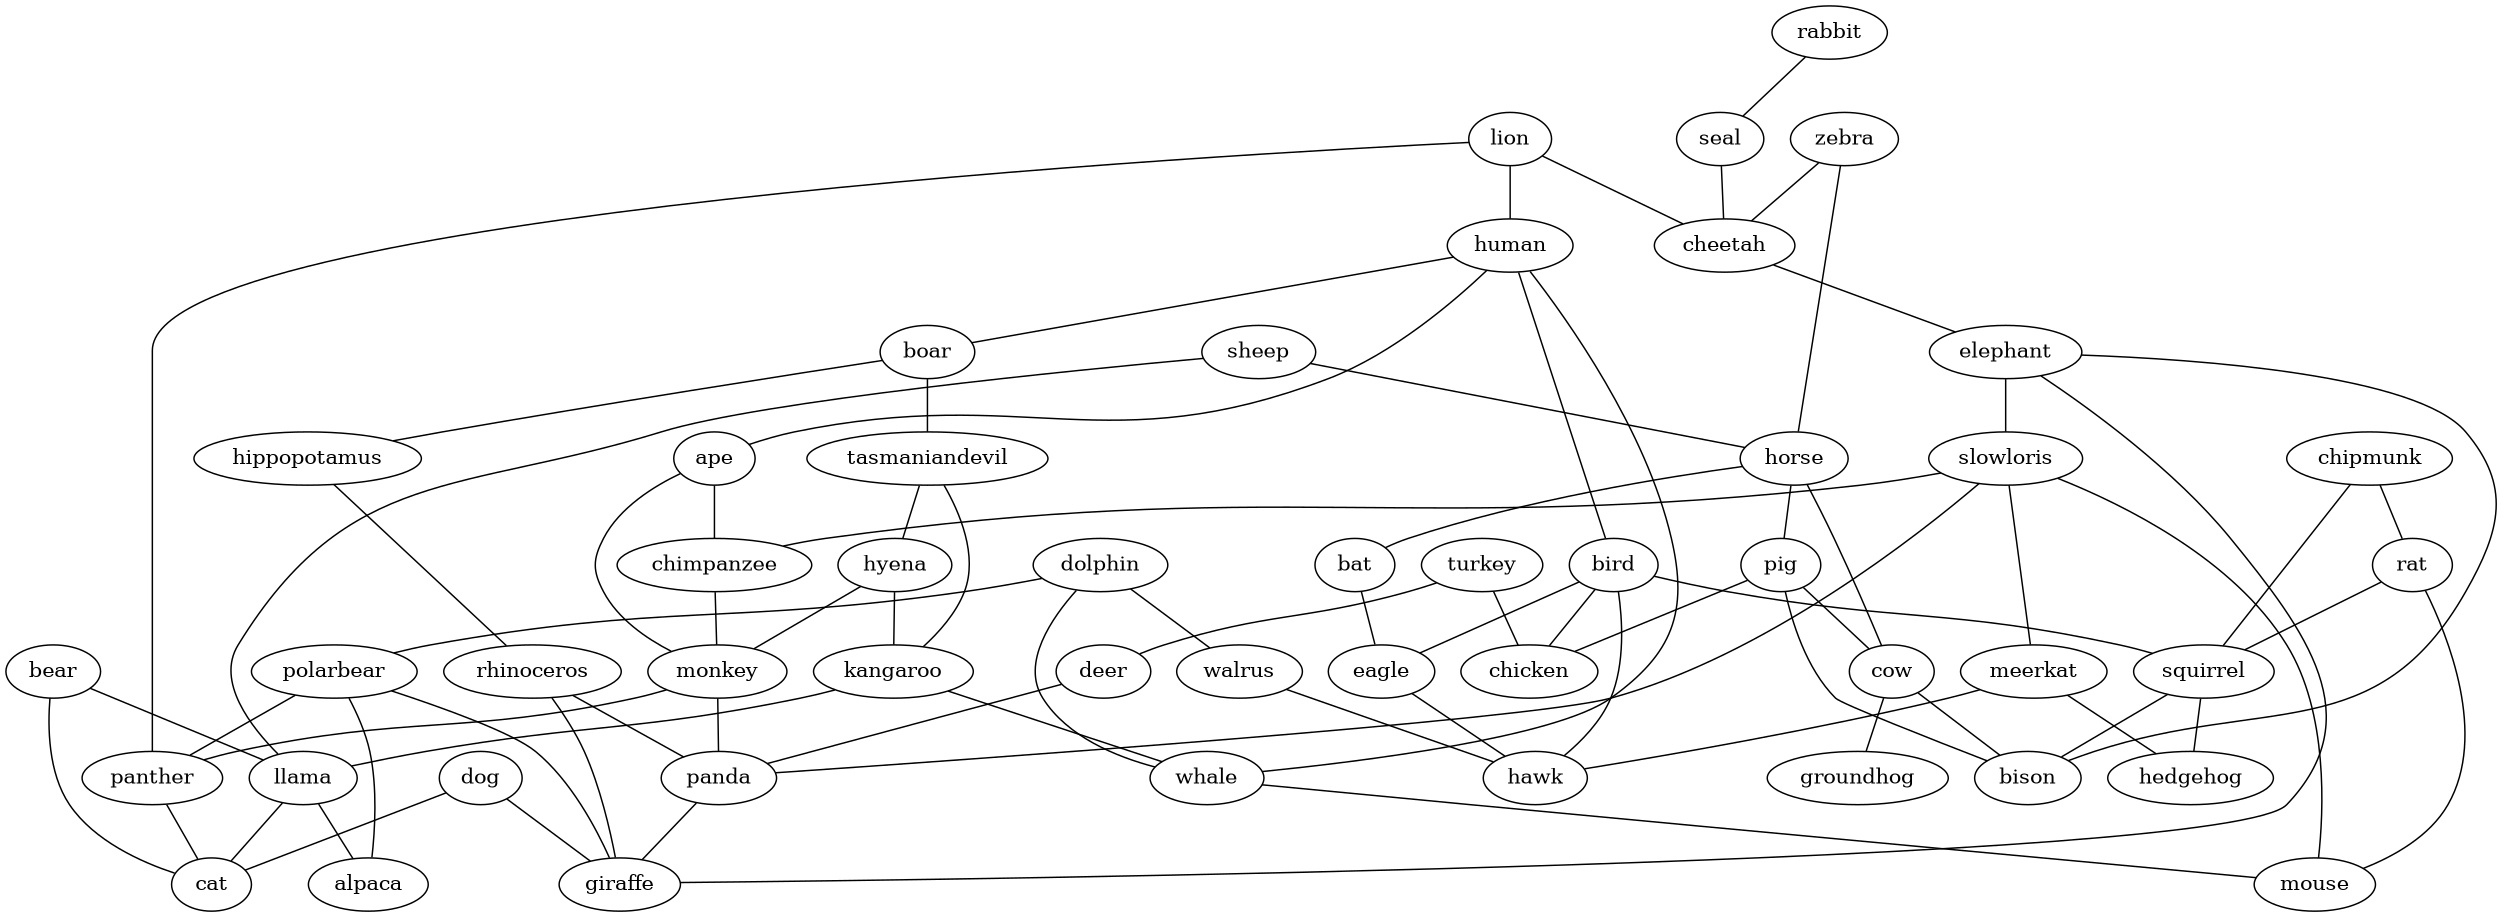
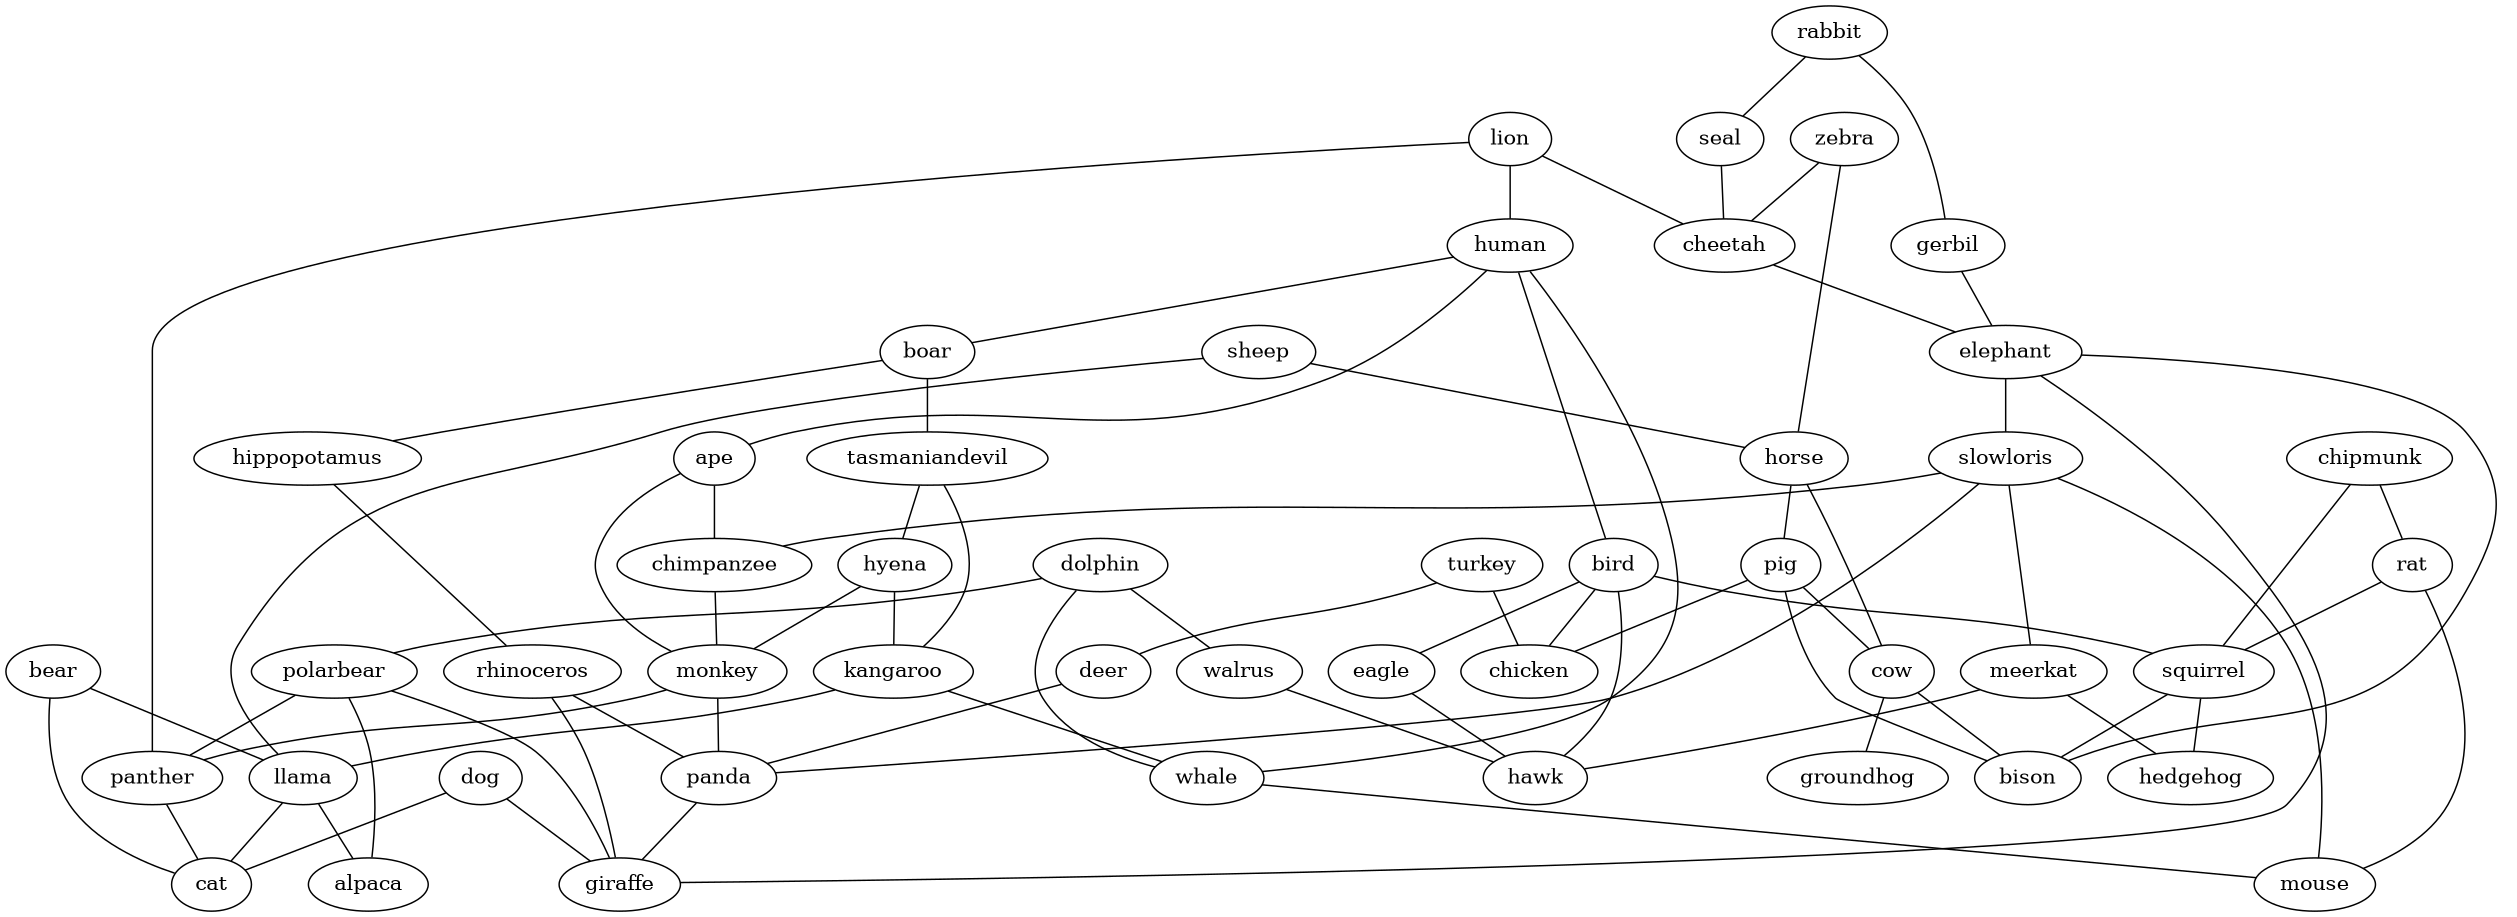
node "gerbil": added
node "bat": removed
